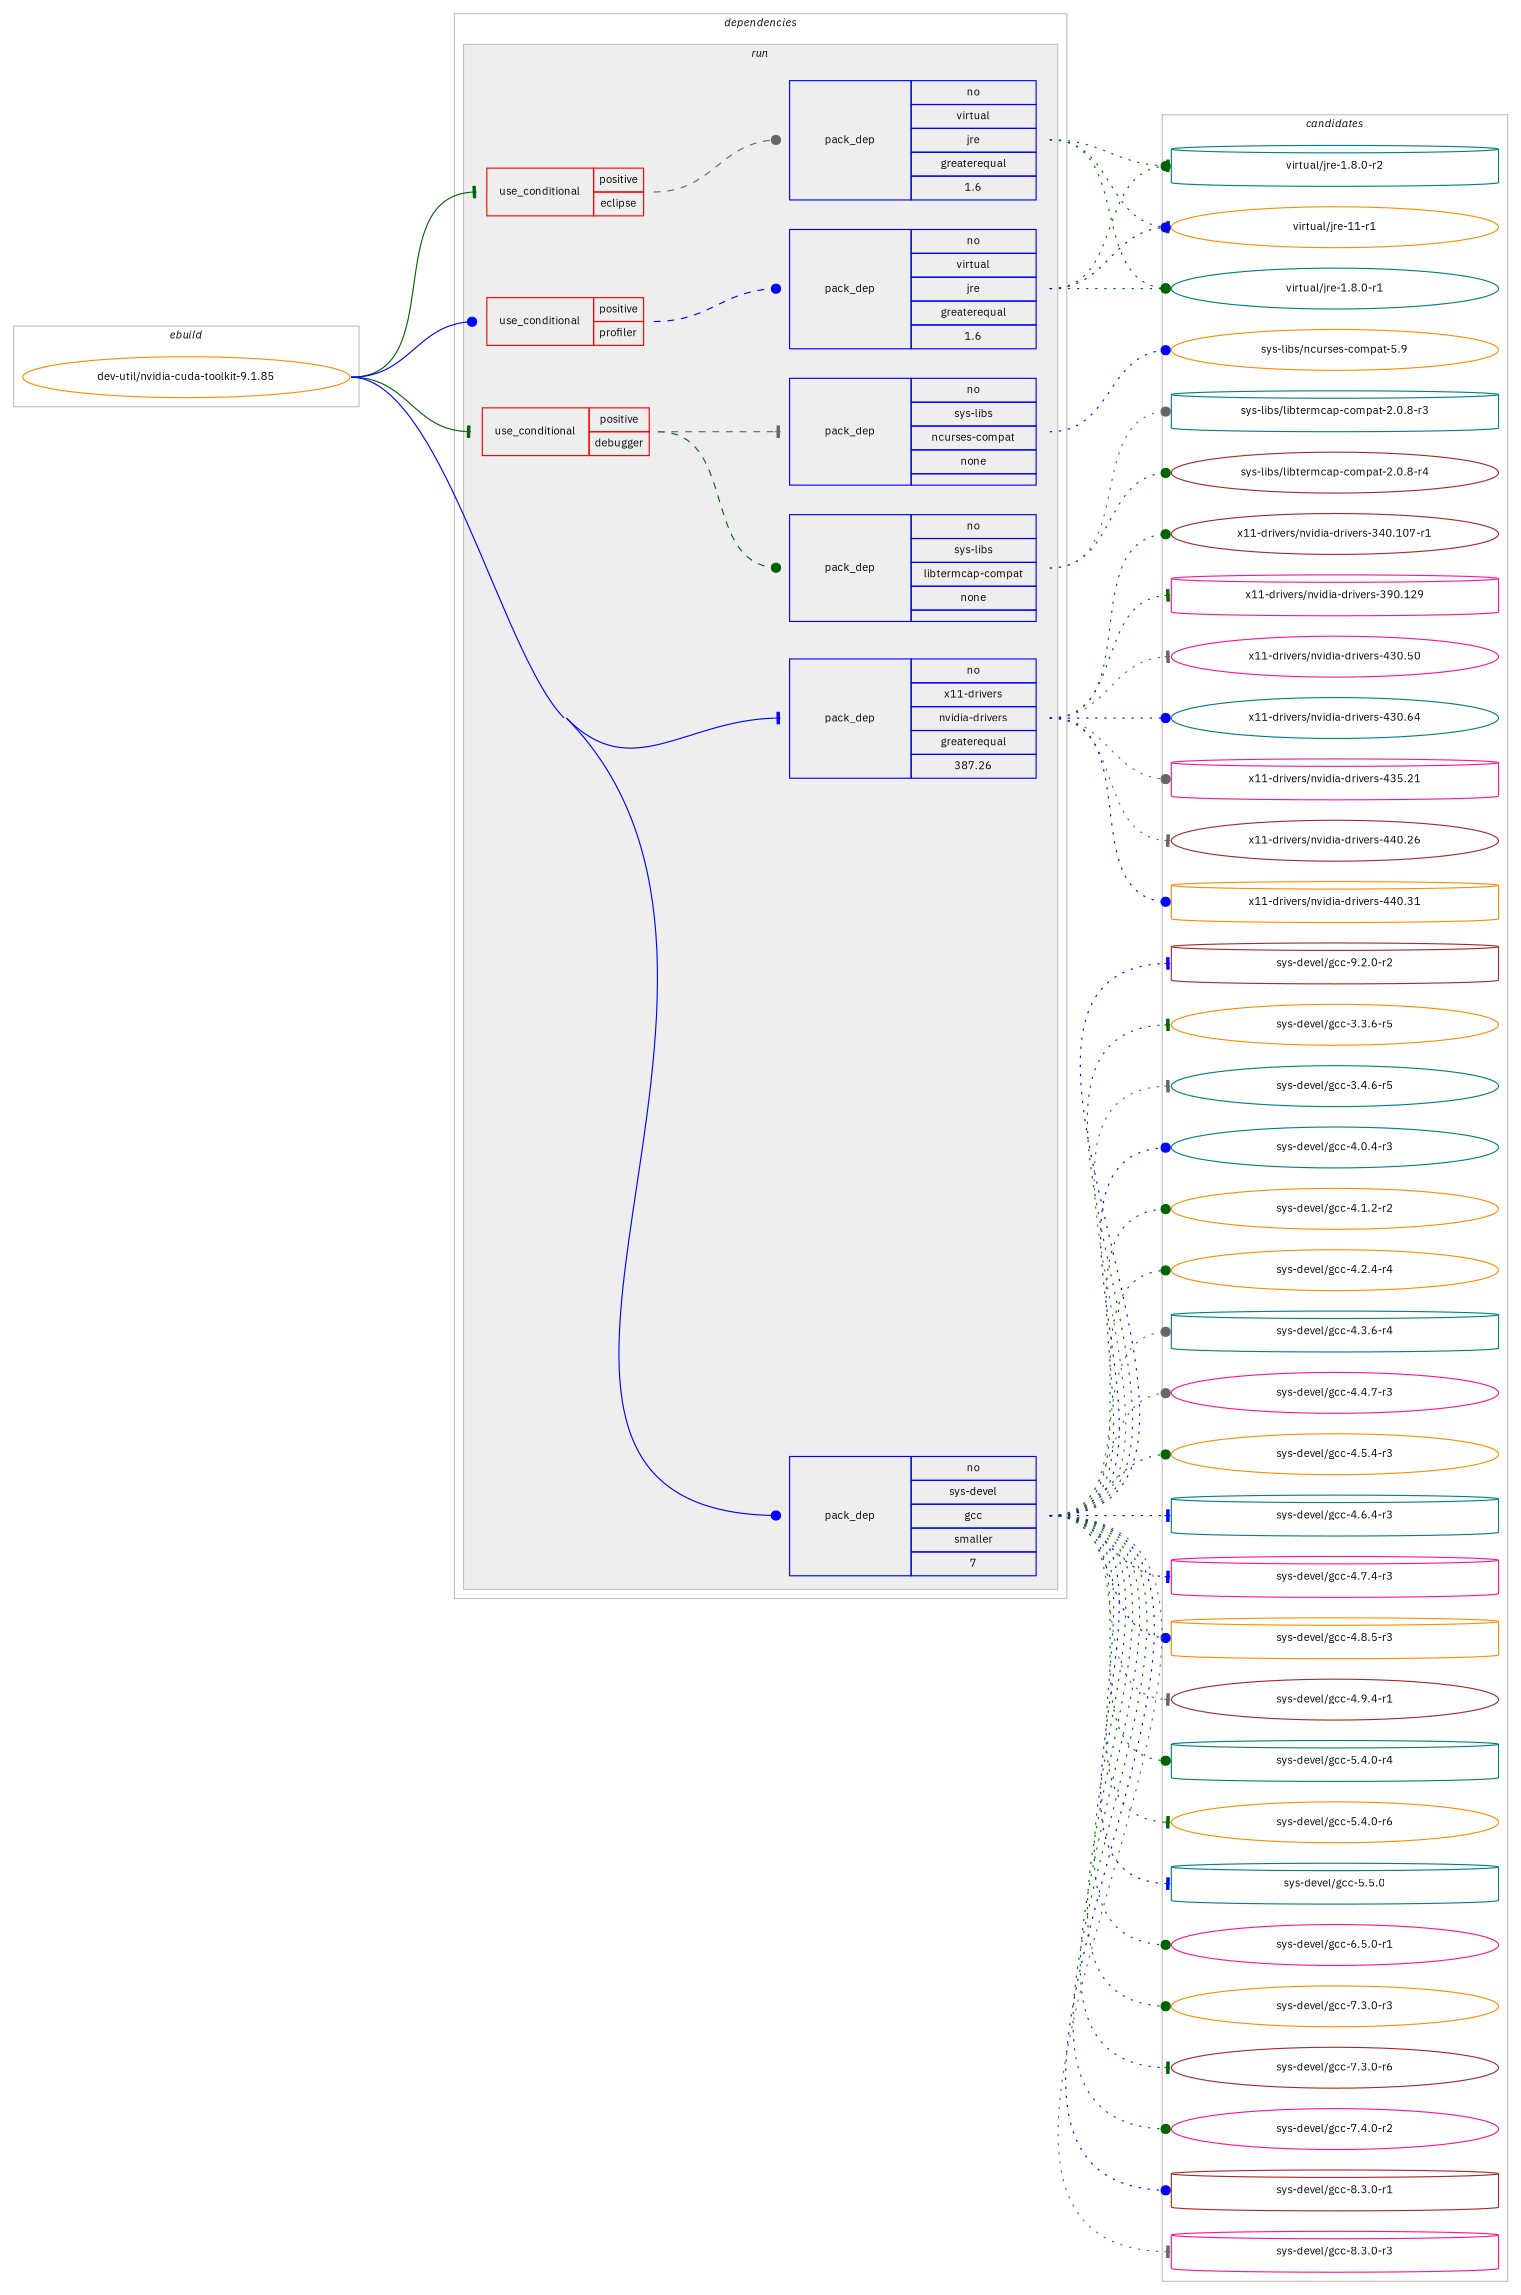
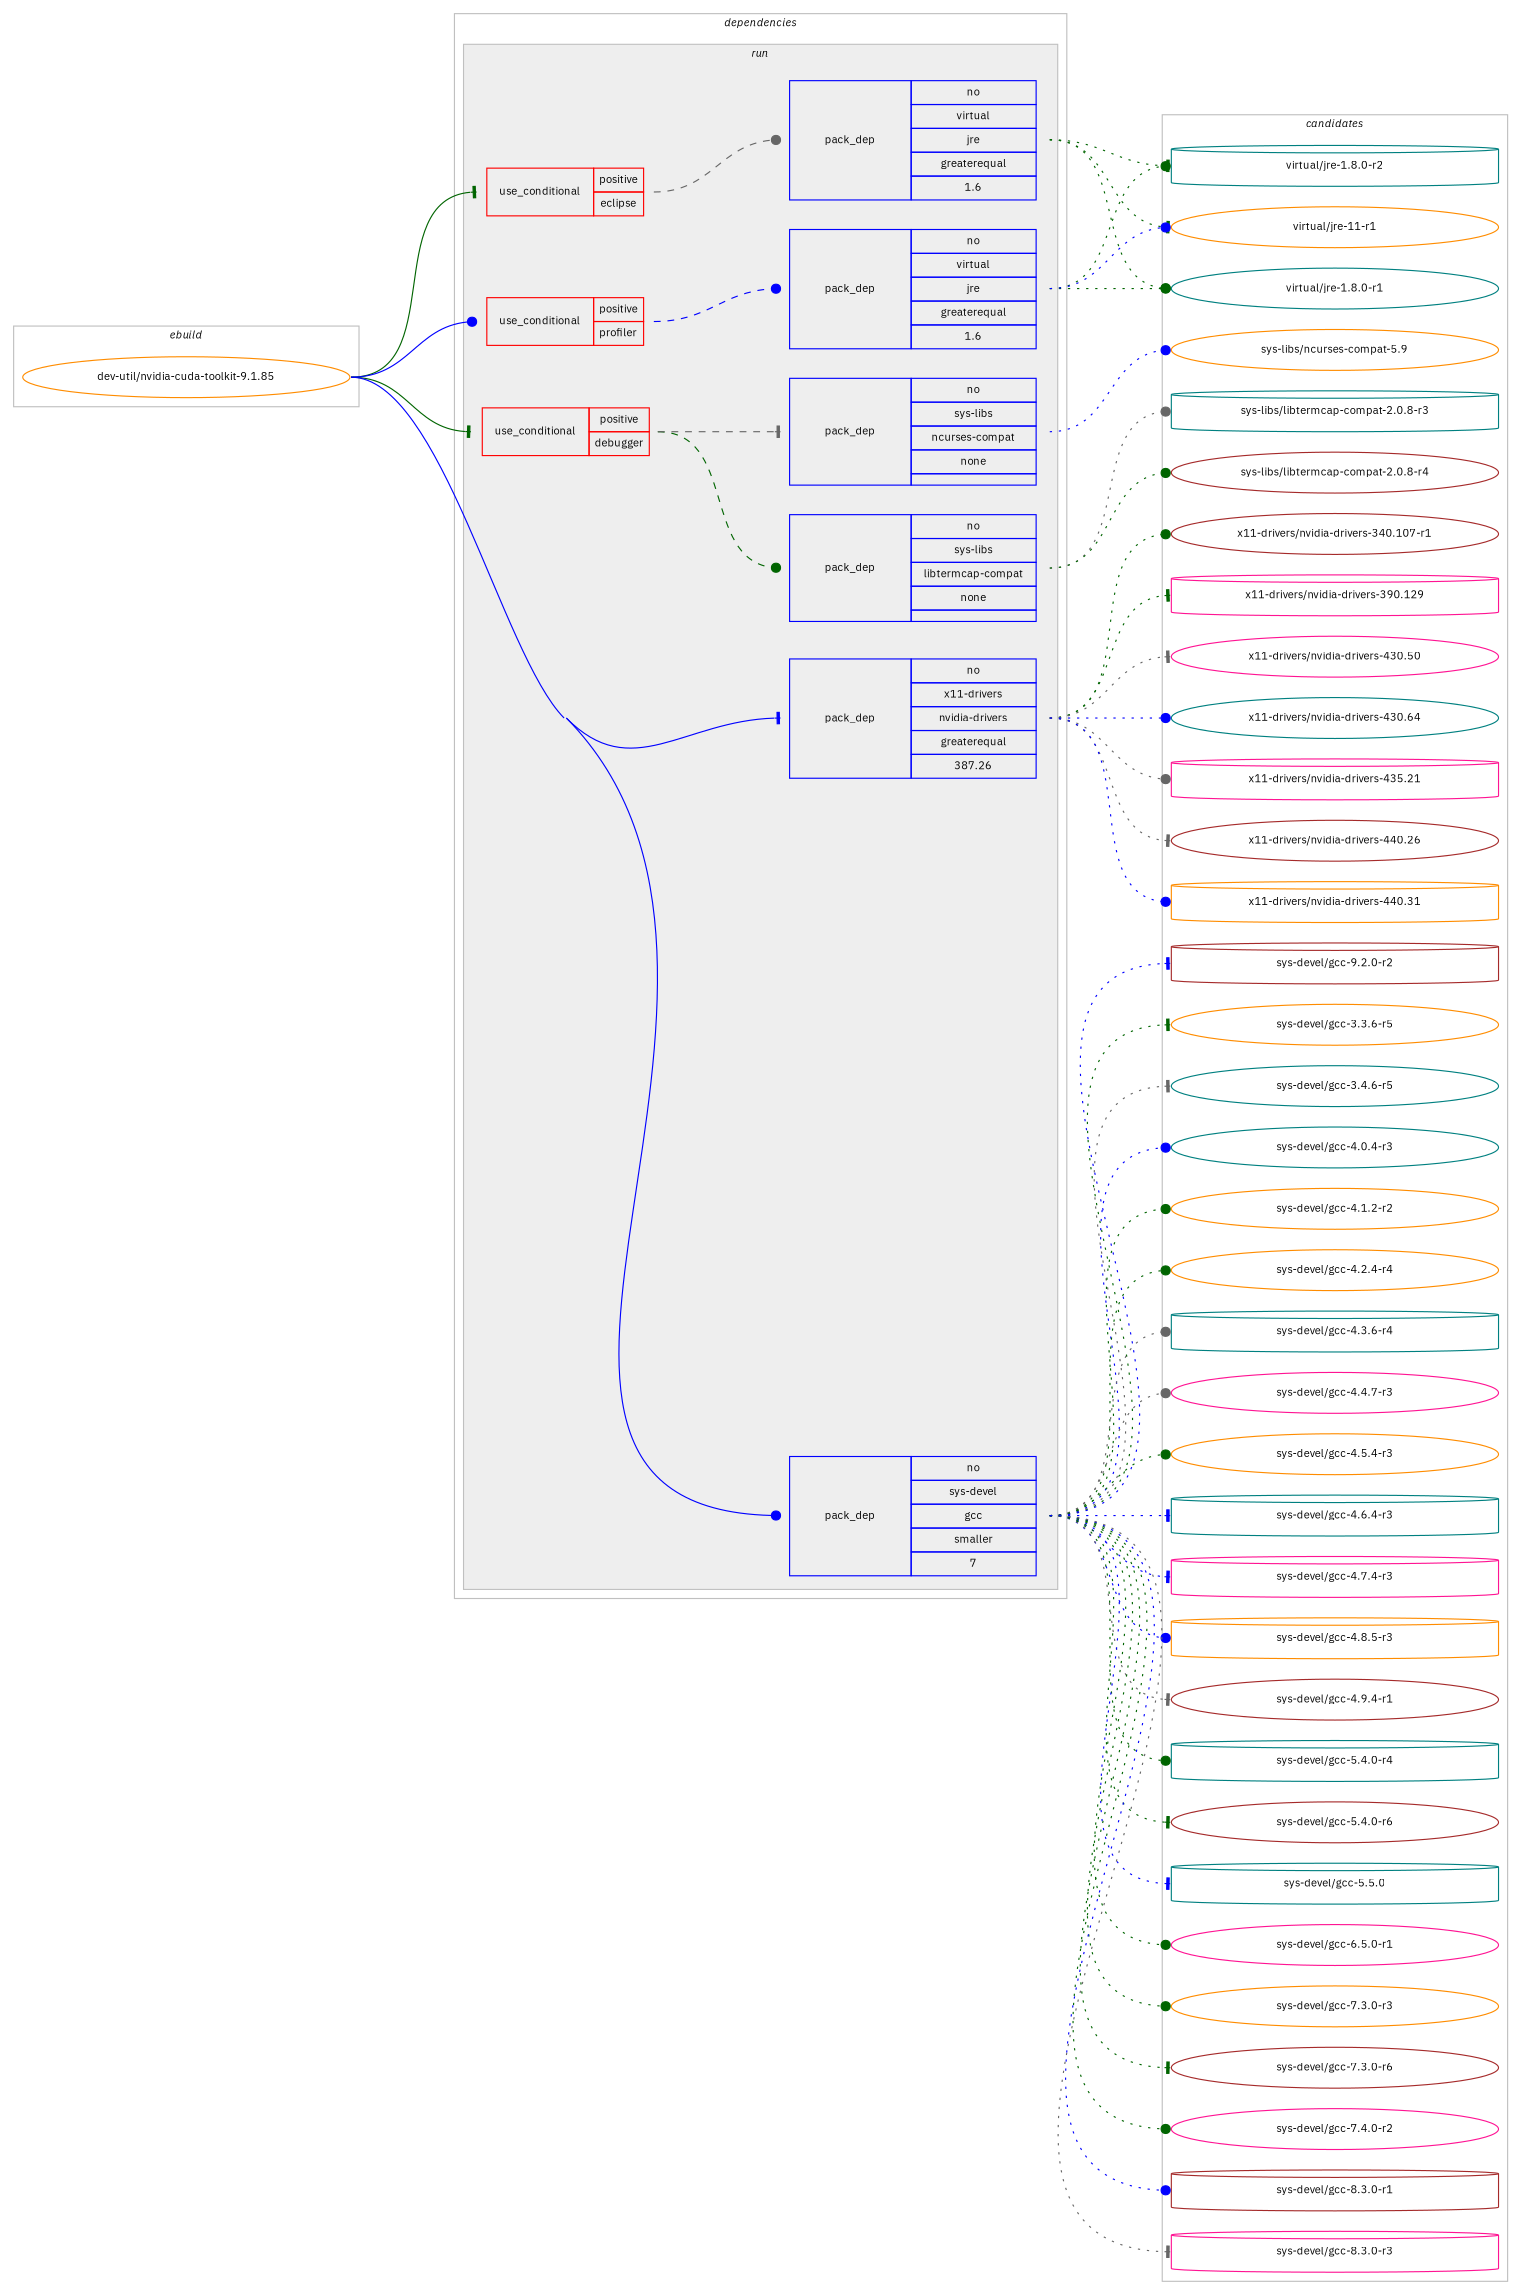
node "sys-devel/gcc-5.4.0-r6": color darkorange -> brown
